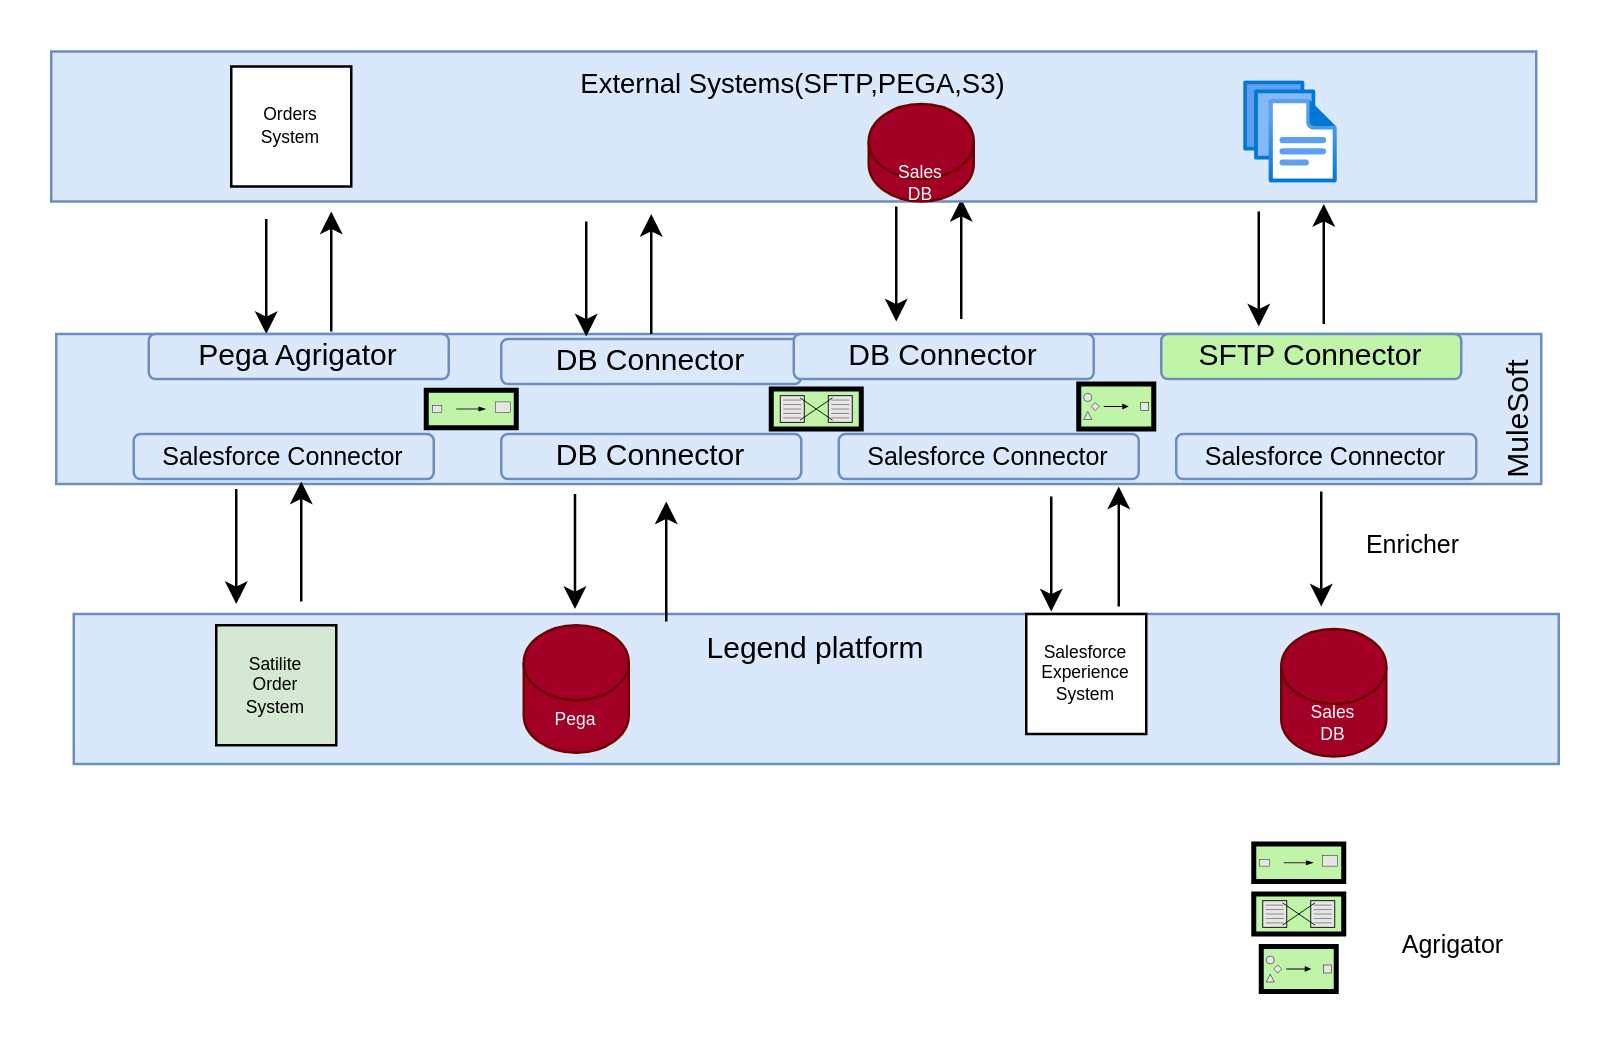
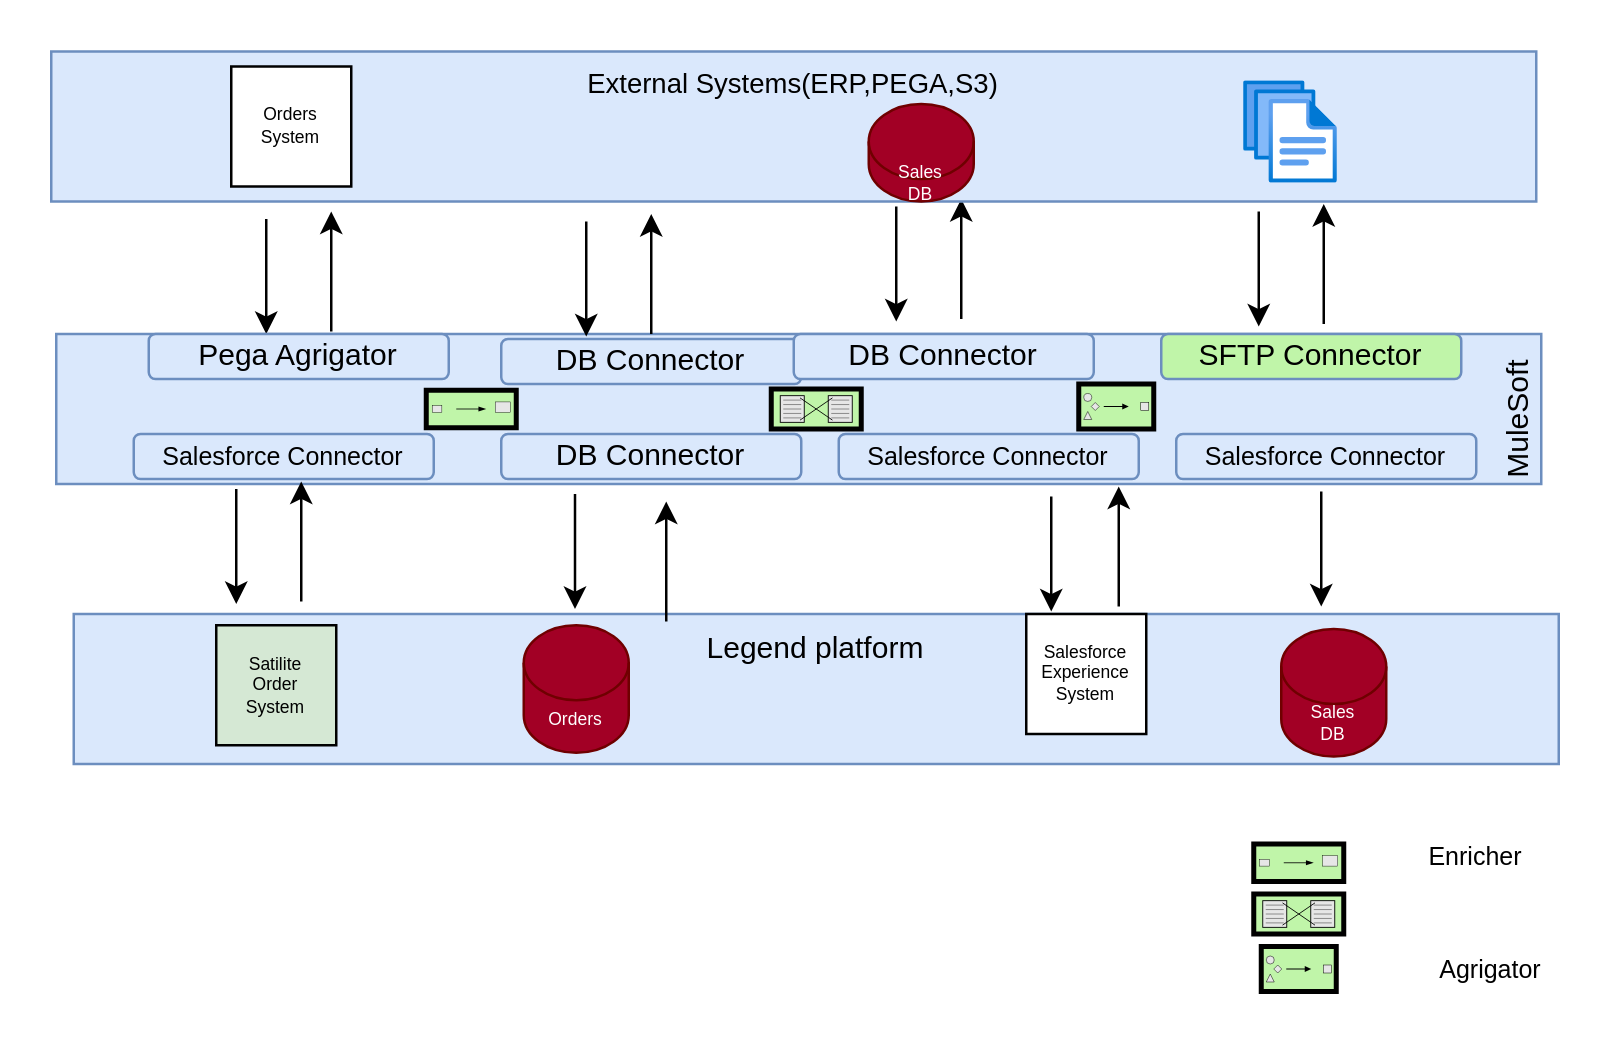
node "External Systems(SFTP,PEGA,S3)": label "External Systems(SFTP,PEGA,S3)" -> "External Systems(ERP,PEGA,S3)"
node "Enricher": moved (1413, 543) -> (1475, 855)
node "Pega": label "Pega" -> "Orders"
node "Agrigator": moved (1453, 943) -> (1490, 968)
